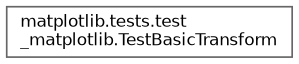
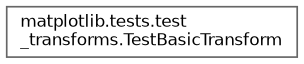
node "matplotlib.tests.test _matplotlib.TestBasicTransform": label "matplotlib.tests.test _matplotlib.TestBasicTransform" -> "matplotlib.tests.test _transforms.TestBasicTransform"
